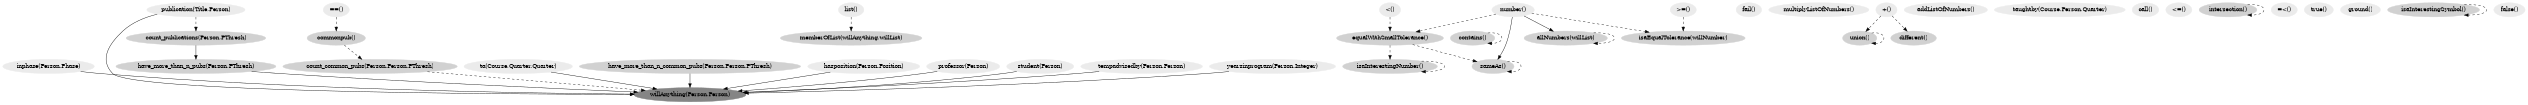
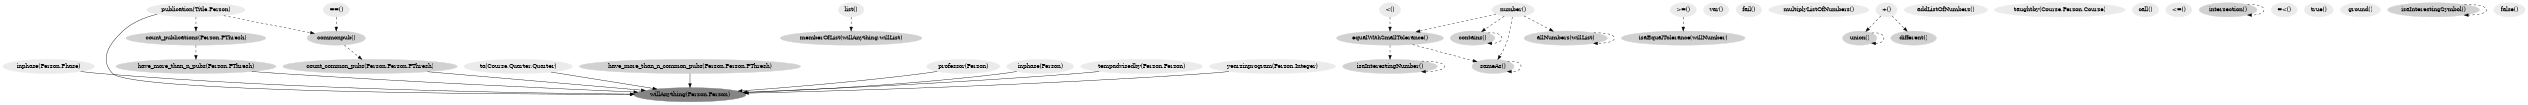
node "var()": added
node "taughtby(Course,Person,Quarter)": label "taughtby(Course,Person,Quarter)" -> "taughtby(Course,Person,Course)"
edge "number()" -> "isaEqualTolerance(willNumber)": now "number()" -> "contains()"
edge "number()" -> "allNumbers(willList)": style solid -> dashed
edge "publication(Title,Person)" -> "commonpub()": added
edge "number()" -> "sameAs()": style solid -> dashed
edge "count_publications(Person,PThresh)" -> "have_more_than_n_pubs(Person,PThresh)": style solid -> dashed
node "hasposition(Person,Position)": removed
node "student(Person)": label "student(Person)" -> "inphase(Person)"
edge "count_common_pubs(Person,Person,PThresh)" -> "willAnything(Person,Person)": style dashed -> solid
